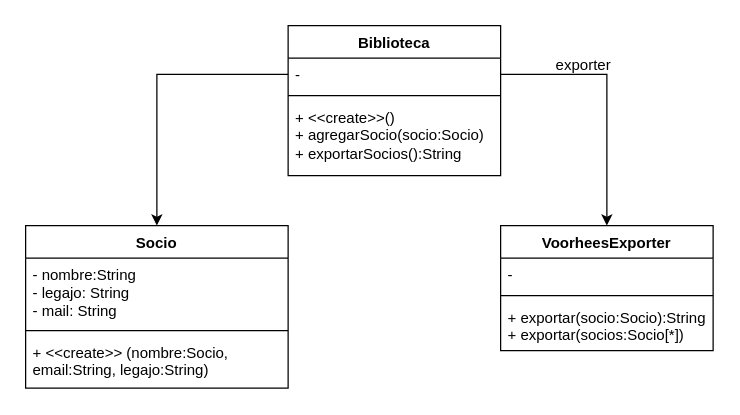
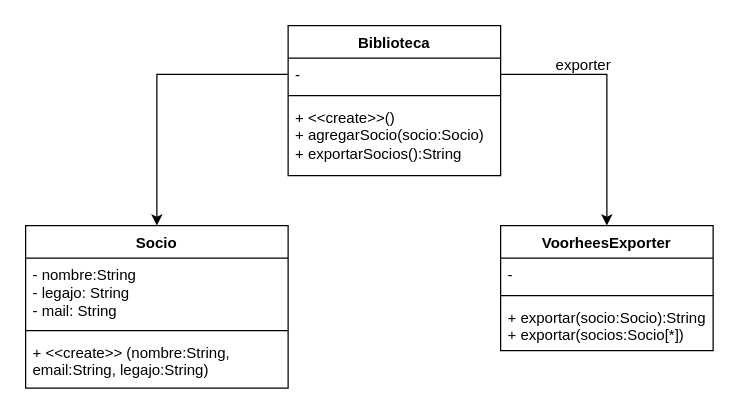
node "+ <<create>> (nombre:Socio, email:String, legajo:String)": label "+ <<create>> (nombre:Socio, email:String, legajo:String)" -> "+ <<create>> (nombre:String, email:String, legajo:String)"
